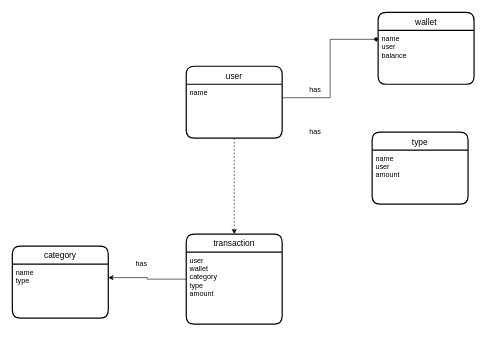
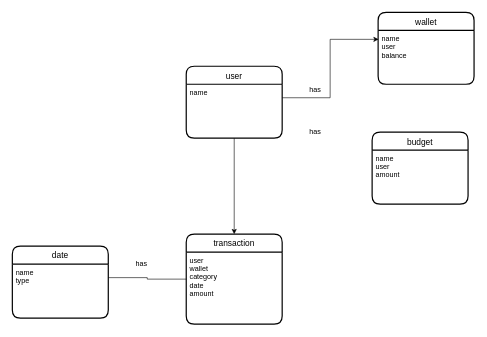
edge "name" -> "name user balance": arrowhead diamond -> classic
node "type": label "type" -> "budget"
edge "name" -> "transaction": style dashed -> solid
node "category": label "category" -> "date"
node "user wallet category type amount": label "user wallet category type amount" -> "user wallet category date amount"
edge "transaction" -> "name type": arrowhead classic -> none
